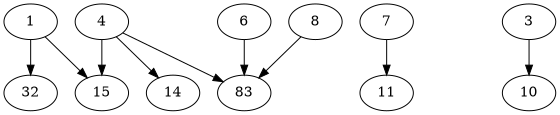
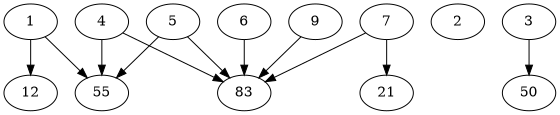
node "5": added
node "8": label "8" -> "9"
node "2": added
edge "7" -> "83": added
node "32": label "32" -> "12"
node "15": label "15" -> "55"
node "14": removed
node "11": label "11" -> "21"
node "10": label "10" -> "50"
